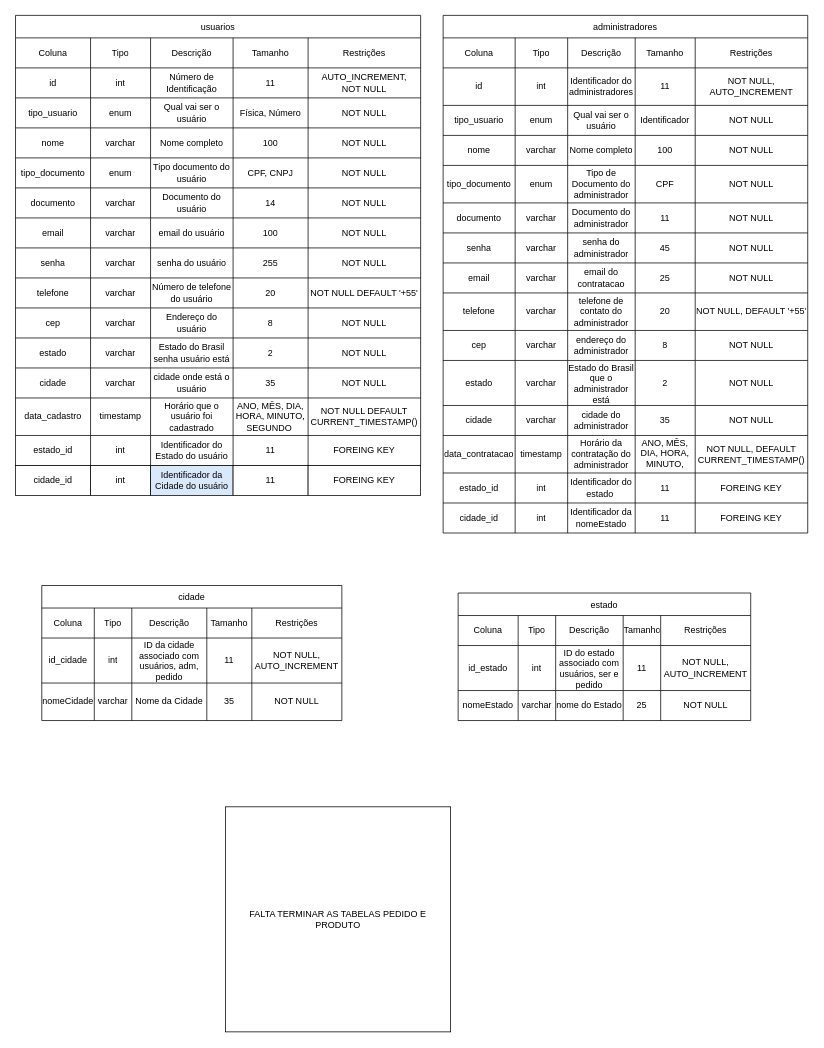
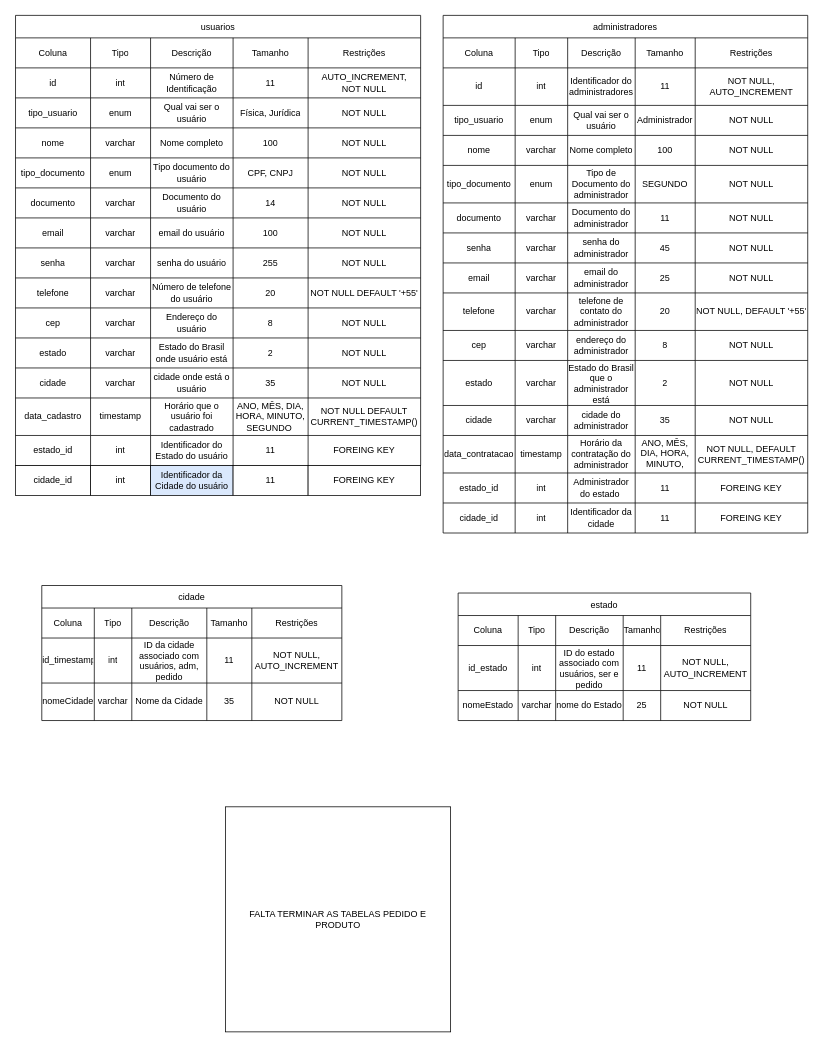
node "Física, Número": label "Física, Número" -> "Física, Jurídica"
node "Identificador": label "Identificador" -> "Administrador"
node "CPF": label "CPF" -> "SEGUNDO"
node "email do contratacao": label "email do contratacao" -> "email do administrador"
node "Estado do Brasil senha usuário está": label "Estado do Brasil senha usuário está" -> "Estado do Brasil onde usuário está"
node "Identificador do estado": label "Identificador do estado" -> "Administrador do estado"
node "Identificador da nomeEstado": label "Identificador da nomeEstado" -> "Identificador da cidade"
node "id_cidade": label "id_cidade" -> "id_timestamp"
